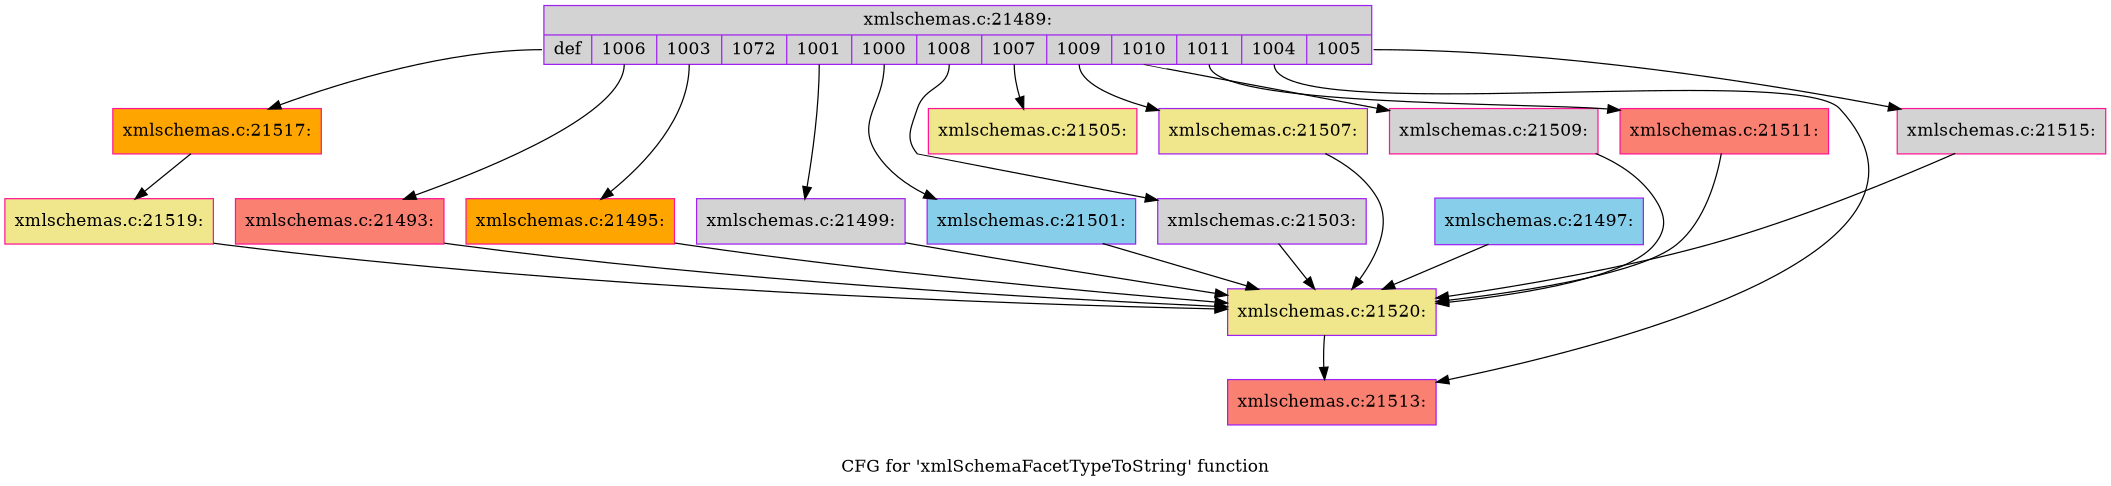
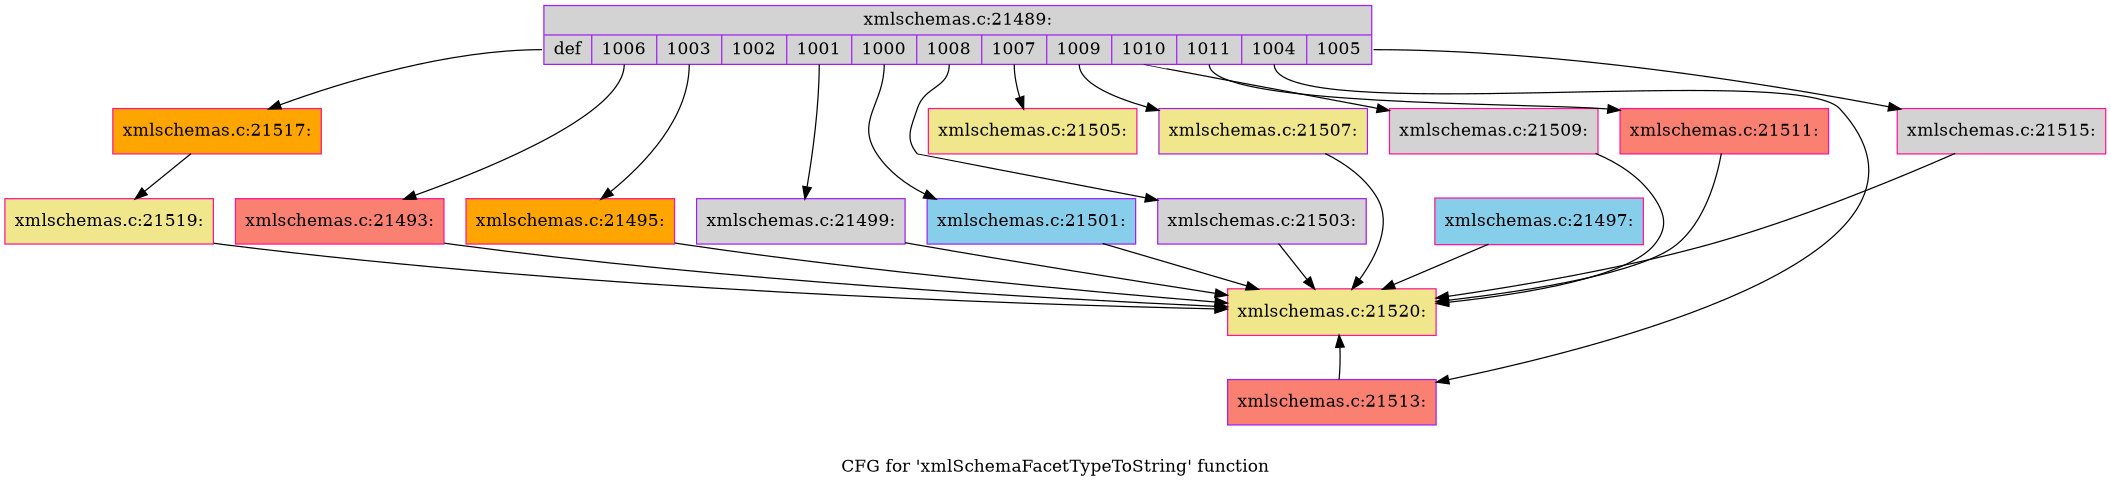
node "xmlschemas.c:21489:": text "1072" -> "1002"
node "xmlschemas.c:21497:": color purple -> deeppink
node "xmlschemas.c:21520:": color purple -> deeppink
edge "xmlschemas.c:21520:" -> "xmlschemas.c:21513:": reversed
